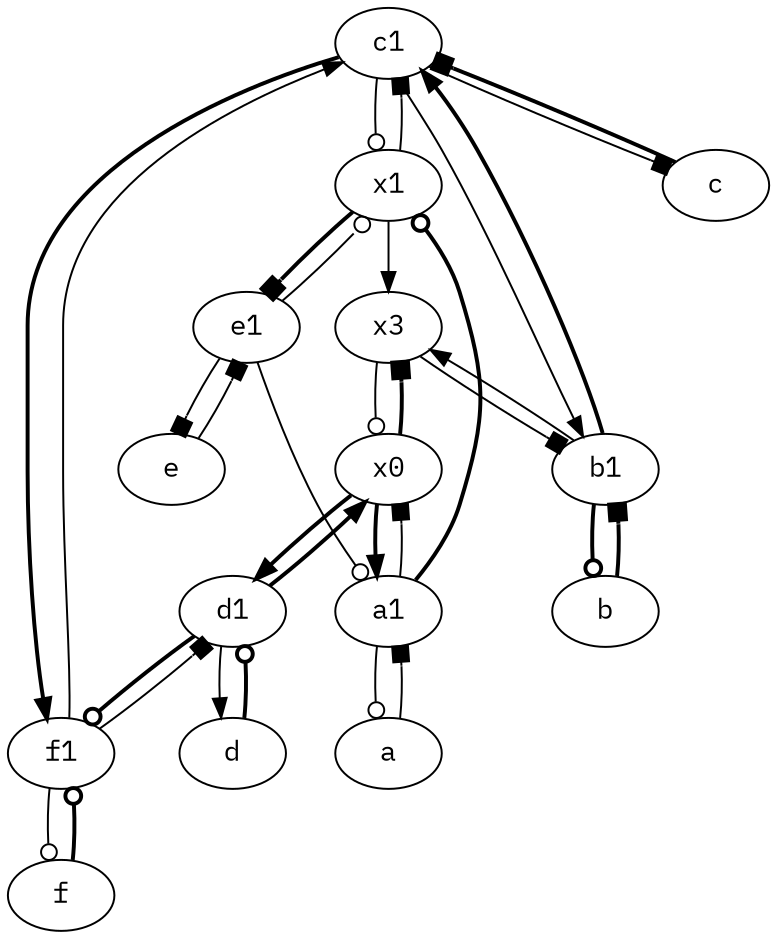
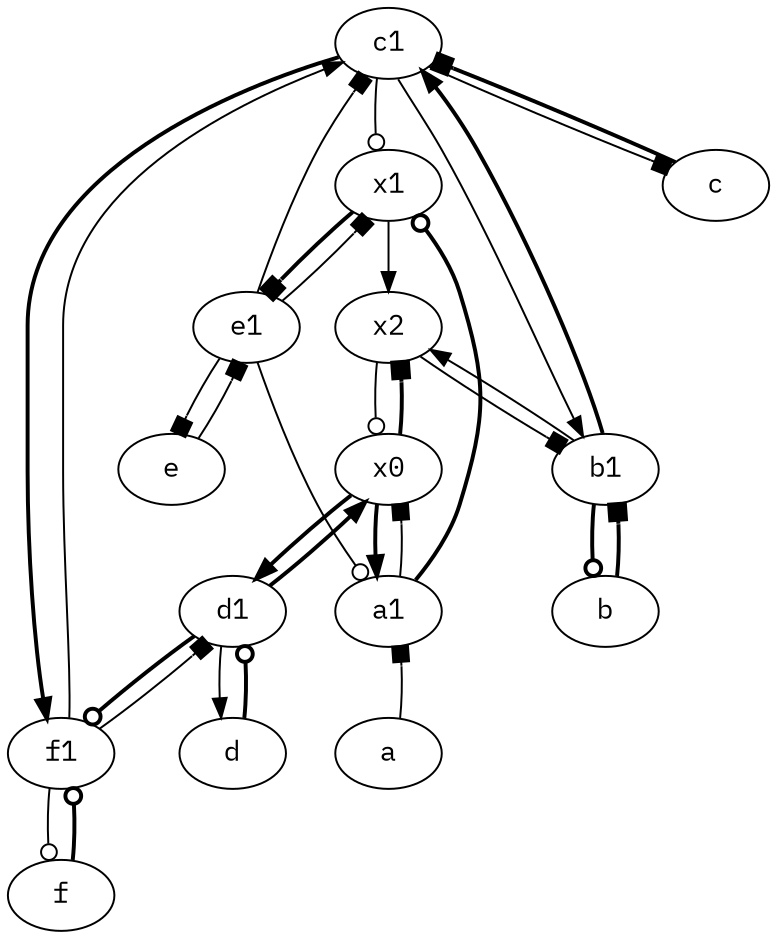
edge "x1" -> "c1": now "e1" -> "c1"
edge "e1" -> "x1": arrowhead odot -> box
node "x3": label "x3" -> "x2"
edge "a1" -> "a": removed
